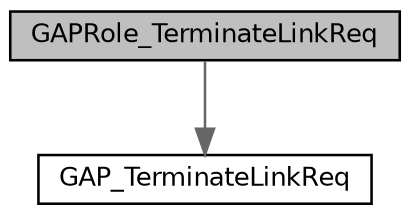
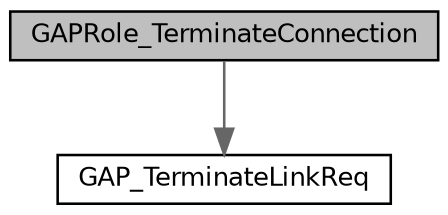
node "GAPRole_TerminateLinkReq": label "GAPRole_TerminateLinkReq" -> "GAPRole_TerminateConnection"
